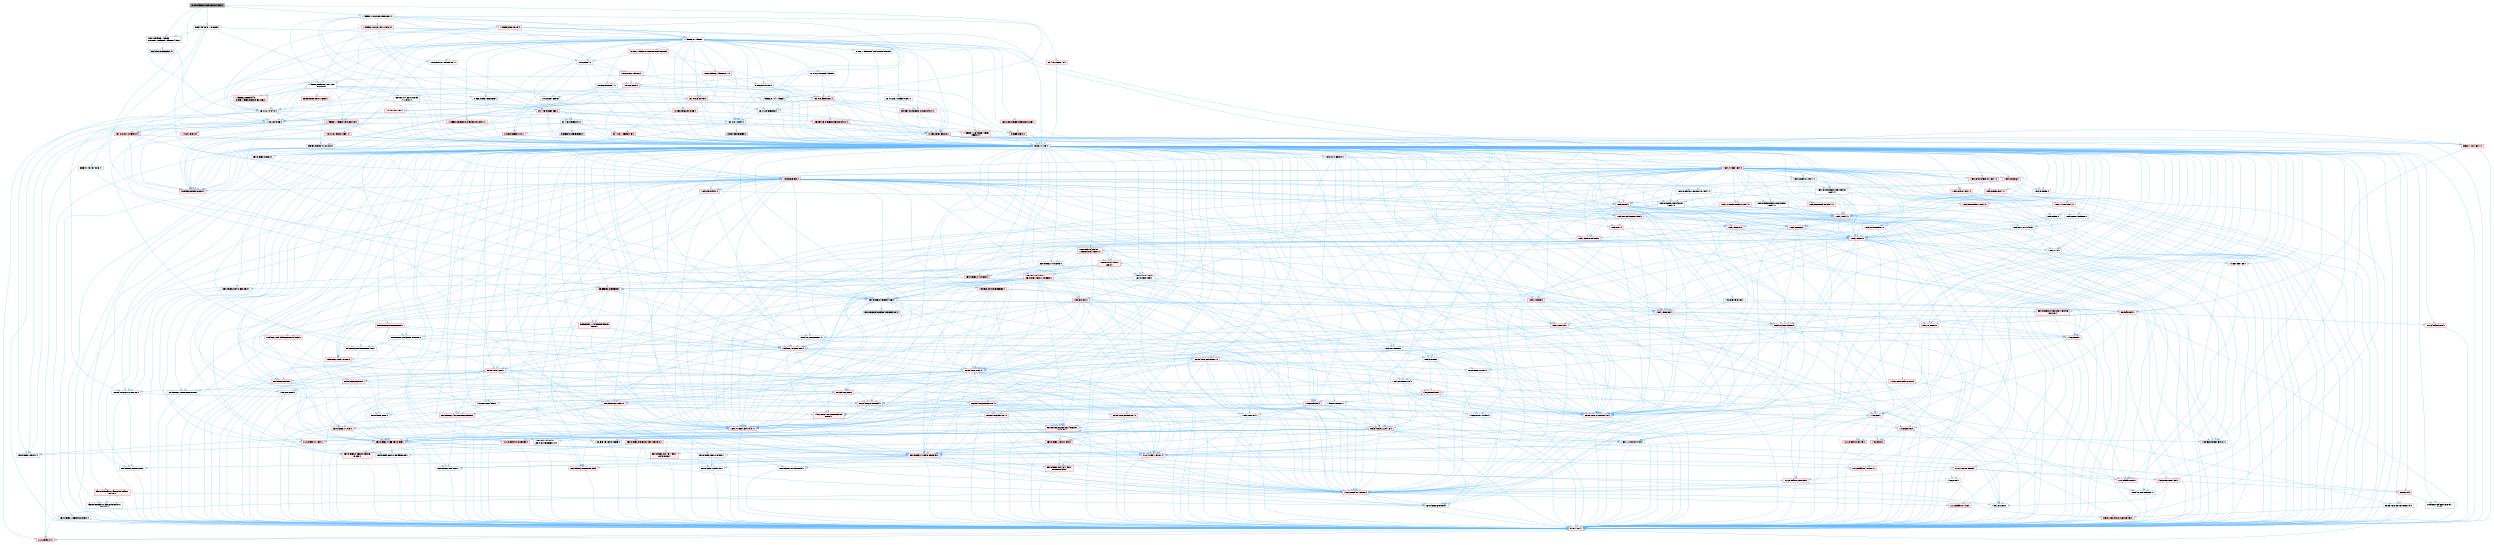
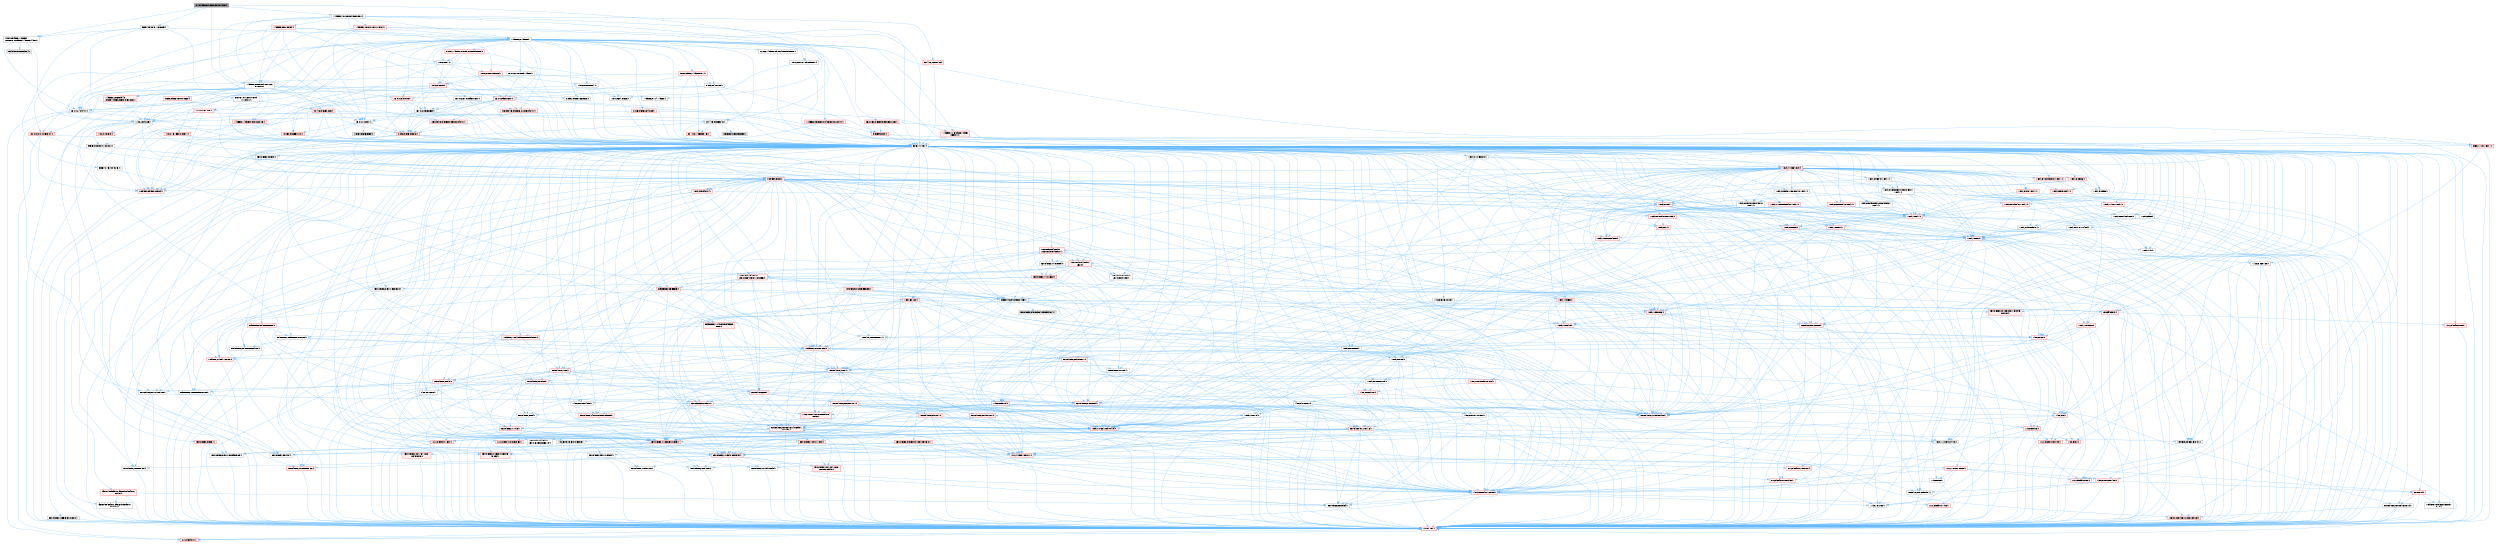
node "Templates/SharedPointer.h": label "Templates/SharedPointer.h" -> "DateTime/SharedPointer.h"
node "Templates/Decay.h": added
